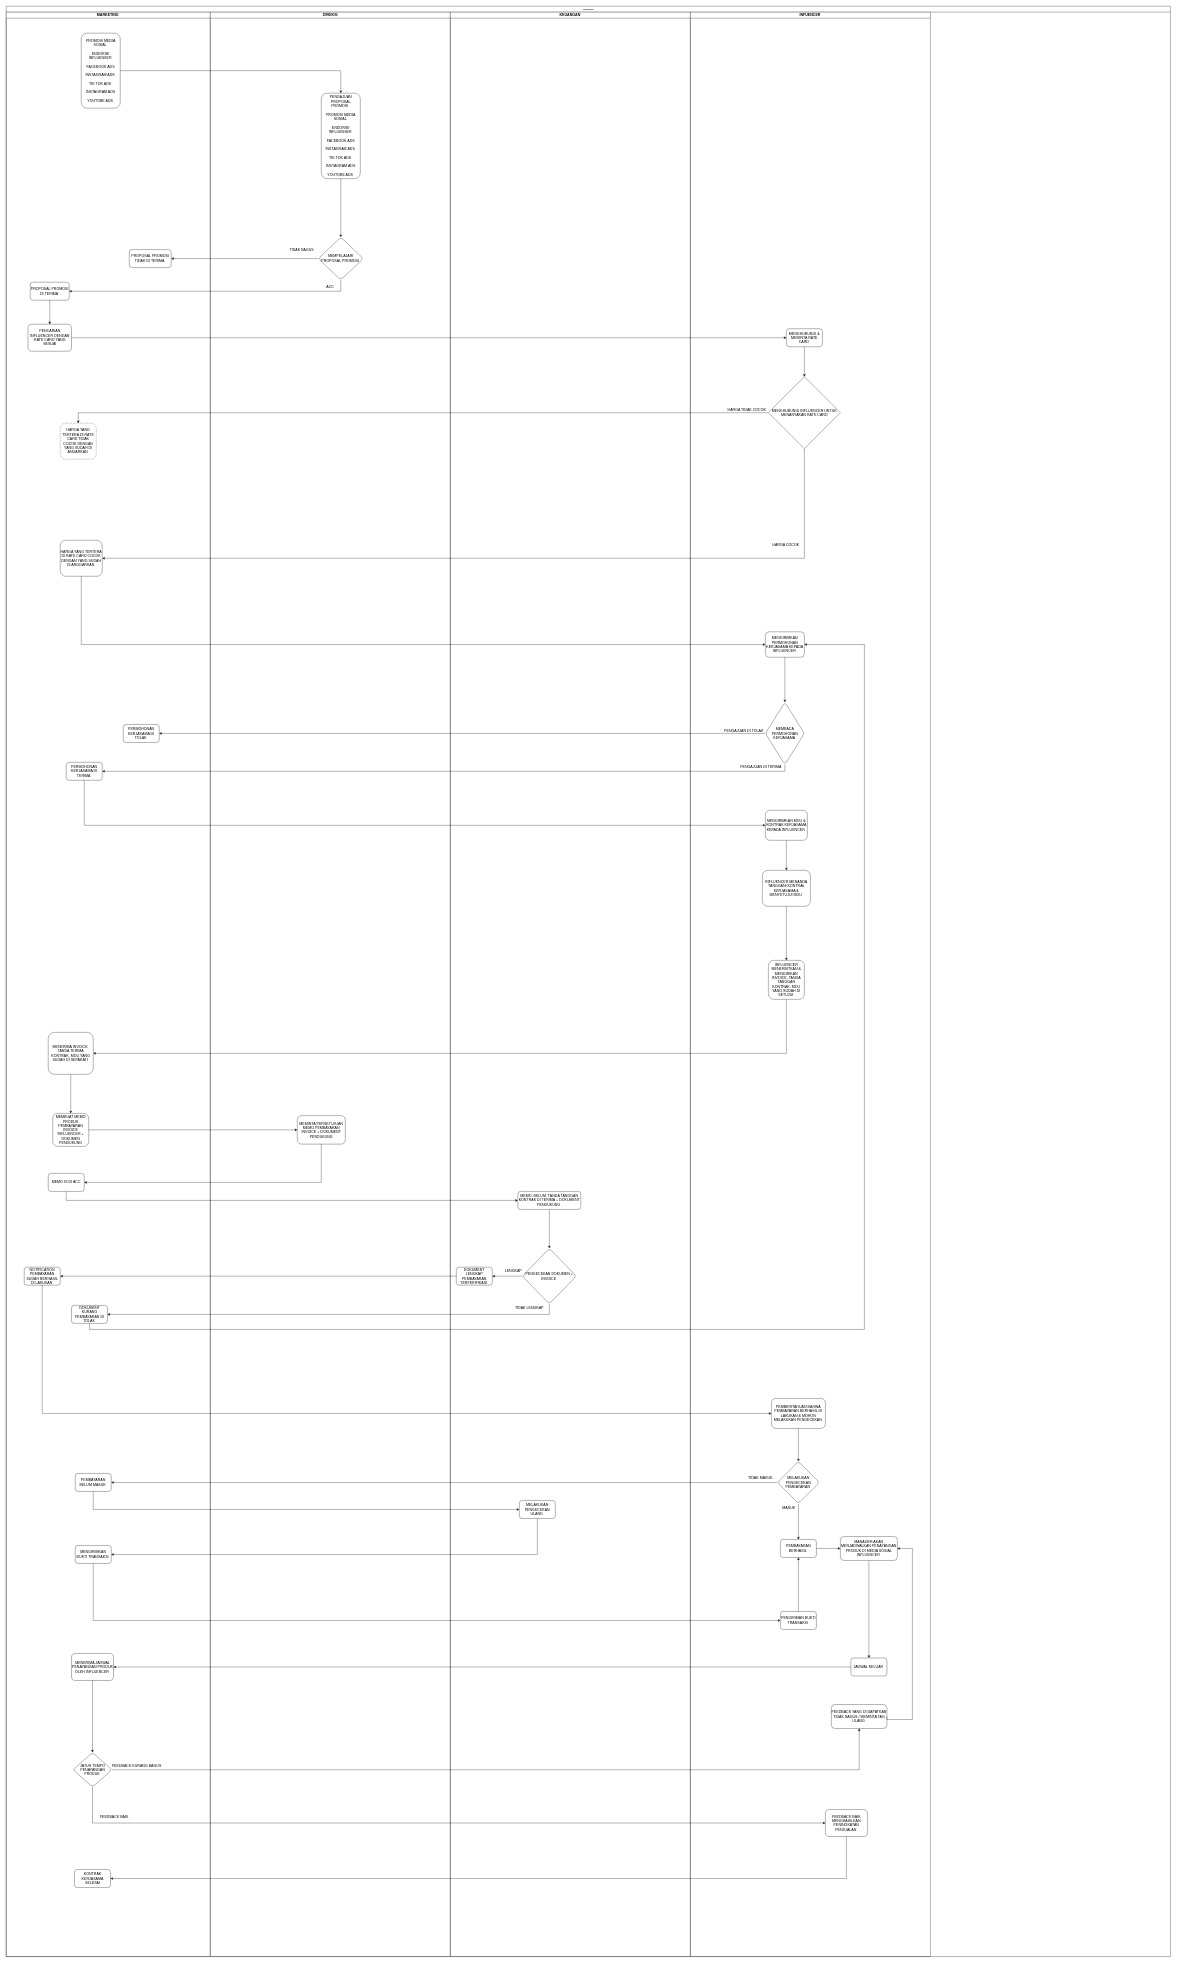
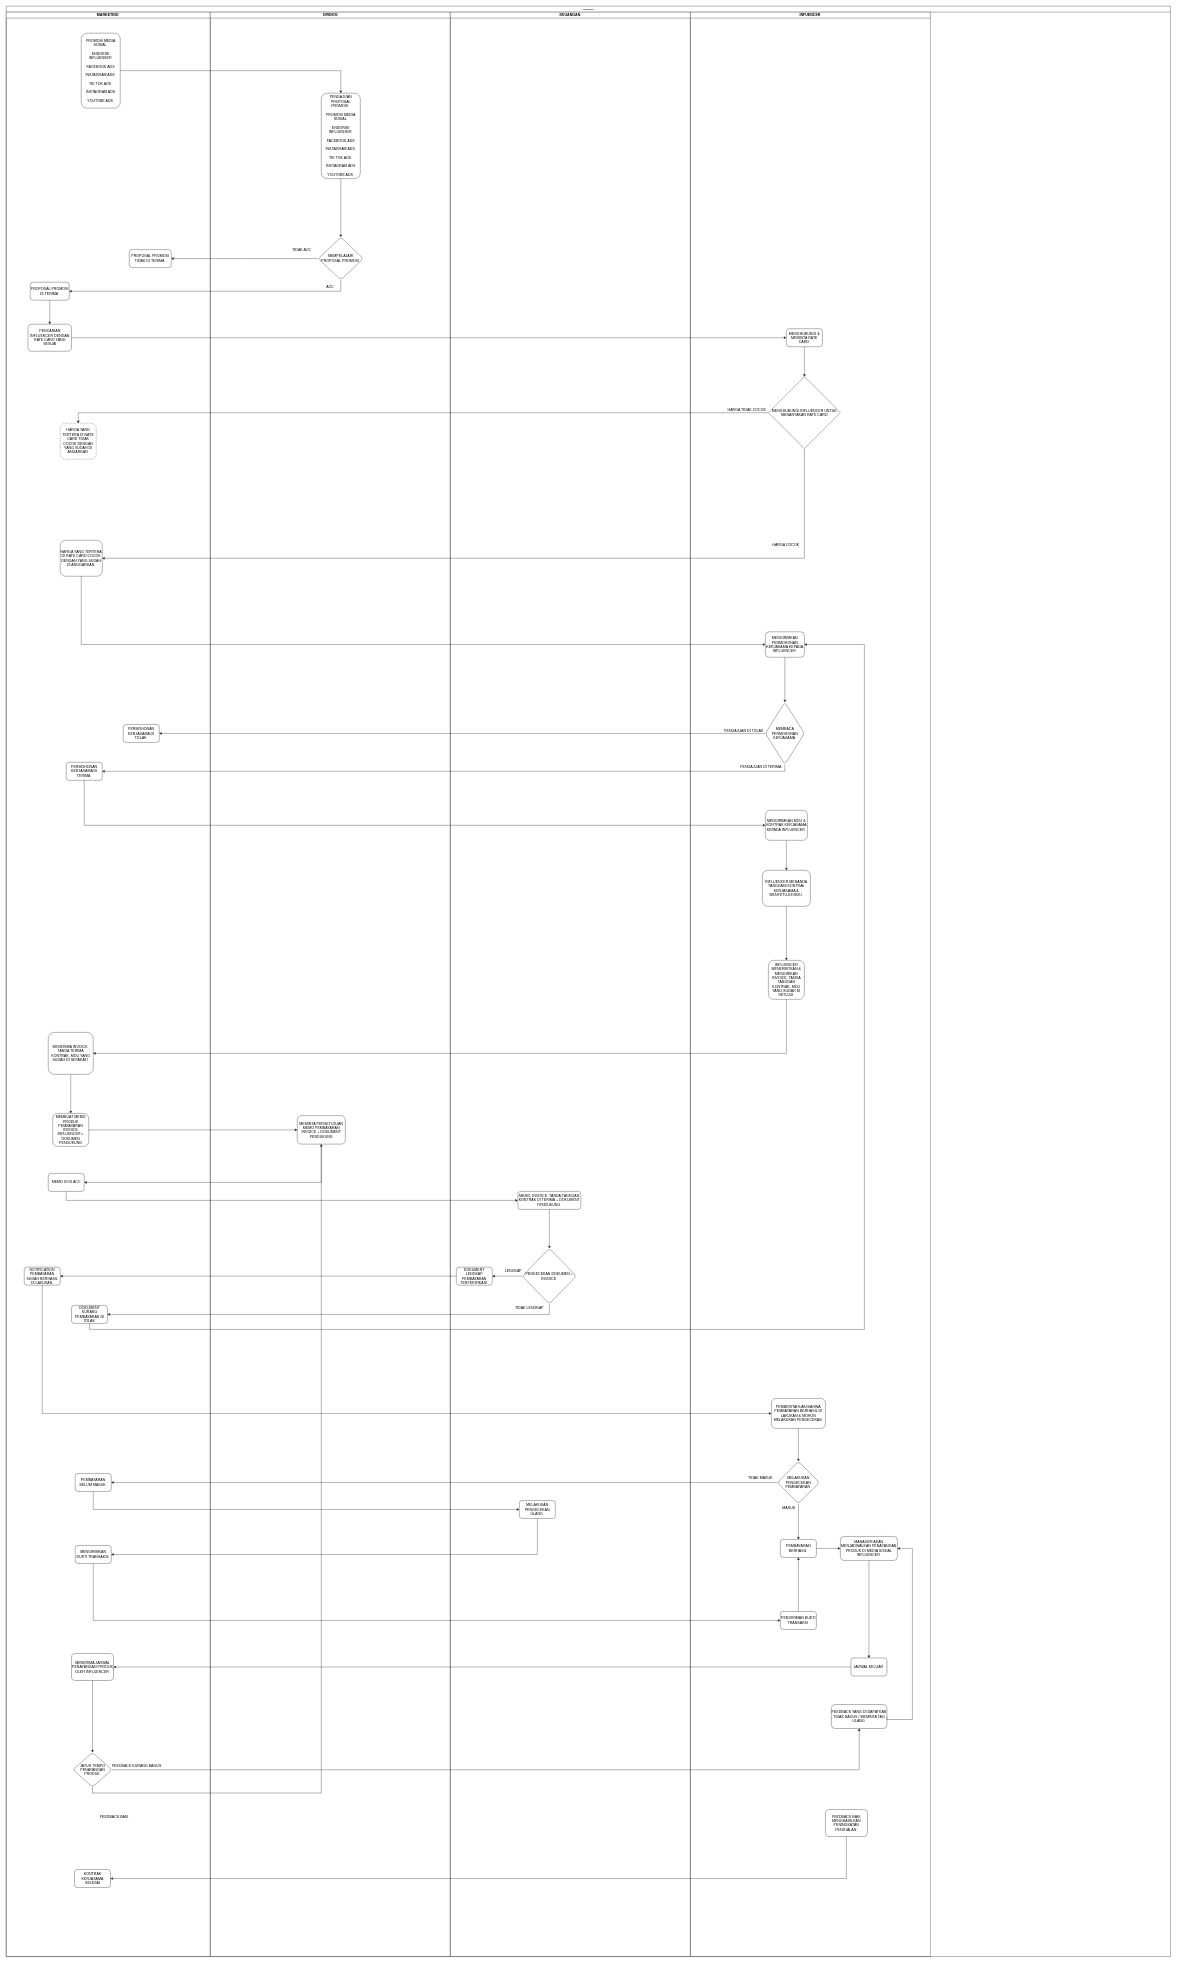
node "TIDAK BAGUS": label "TIDAK BAGUS" -> "TIDAK ACC"
node "MEMO, BELUM, TANDA TANGGAN KONTRAK DI TERIMA + DOKUMENT PENDUKUNG": label "MEMO, BELUM, TANDA TANGGAN KONTRAK DI TERIMA + DOKUMENT PENDUKUNG" -> "MEMO, INVOICE, TANDA TANGGAN KONTRAK DI TERIMA + DOKUMENT PENDUKUNG"
edge "JATUH TEMPO PENAYANGAN PRODUK" -> "FEEDBACK BAIK MENGHASILKAN PENINGKATAN PENJUALAN": now "JATUH TEMPO PENAYANGAN PRODUK" -> "MEMINTA PERSETUJUAN MEMO PEMBAYARAN INVOICE + DOKUMENT PENDUKUNG"
